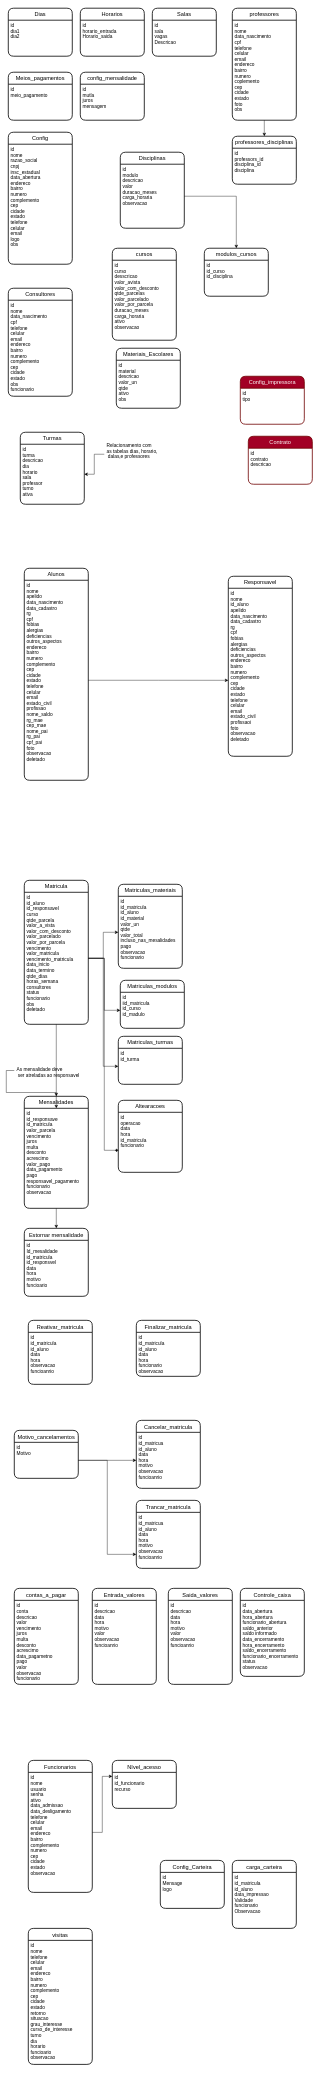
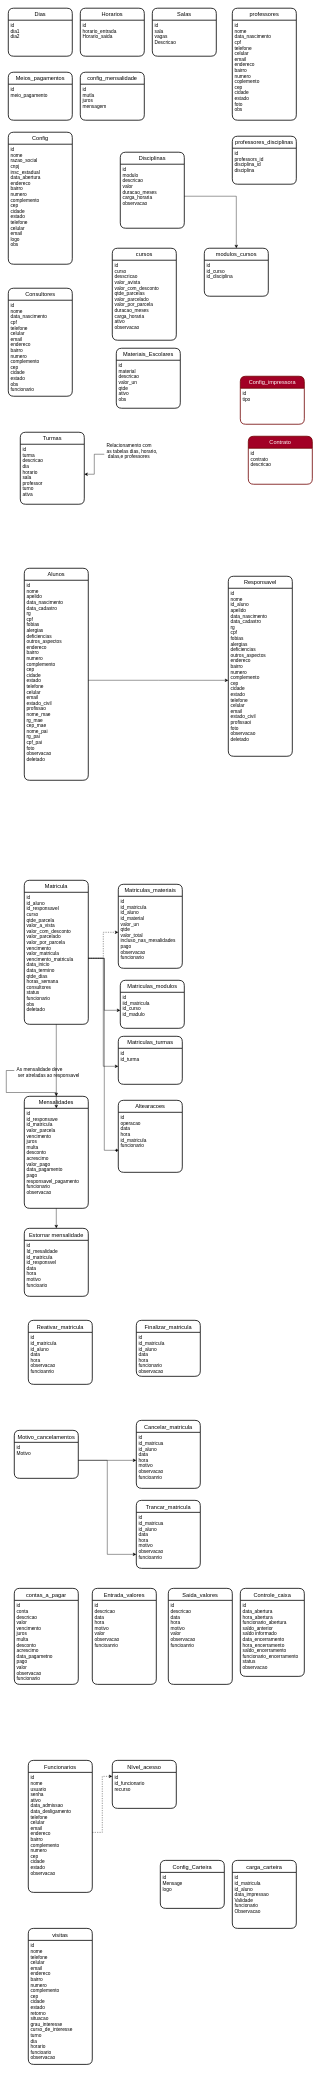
edge "id nome data_nascimento cpf telefone celular email endereco bairro numero coplemento cep cidade estado foto obs" -> "professores_disciplinas": removed
node "id nome apelido data_nascimento data_cadastro rg cpf fobias alergias deficiencias outros_aspectos endereco bairro numero complemento cep cidade estado telefone celular email estado_civil profissao nome_saldo rg_mae cep_mae nome_pai rg_pai cpf_pai foto observacao deletado": label "id nome apelido data_nascimento data_cadastro rg cpf fobias alergias deficiencias outros_aspectos endereco bairro numero complemento cep cidade estado telefone celular email estado_civil profissao nome_saldo rg_mae cep_mae nome_pai rg_pai cpf_pai foto observacao deletado" -> "id nome apelido data_nascimento data_cadastro rg cpf fobias alergias deficiencias outros_aspectos endereco bairro numero complemento cep cidade estado telefone celular email estado_civil profissao nome_mae rg_mae cep_mae nome_pai rg_pai cpf_pai foto observacao deletado"
edge "id id_aluno id_responsavel curso qtde_parcela valor_a_vista valor_com_desconto valor_parcelado valor_por_parcela vencimento valor_matricula vencimento_matricula data_inicio data_termino qtde_dias horas_semana consultores status funcionario obs deletado" -> "id id_matricula id_aluno id_material valor_un qtde valor_total incluso_nas_mesalidades pago observacao funcionario": style solid -> dashed
edge "id nome usuario senha ativo data_admissao data_desligamento telefone celular email endereco bairro complemento numero cep cidade estado observacao" -> "id id_funcionario recurso": style solid -> dashed
